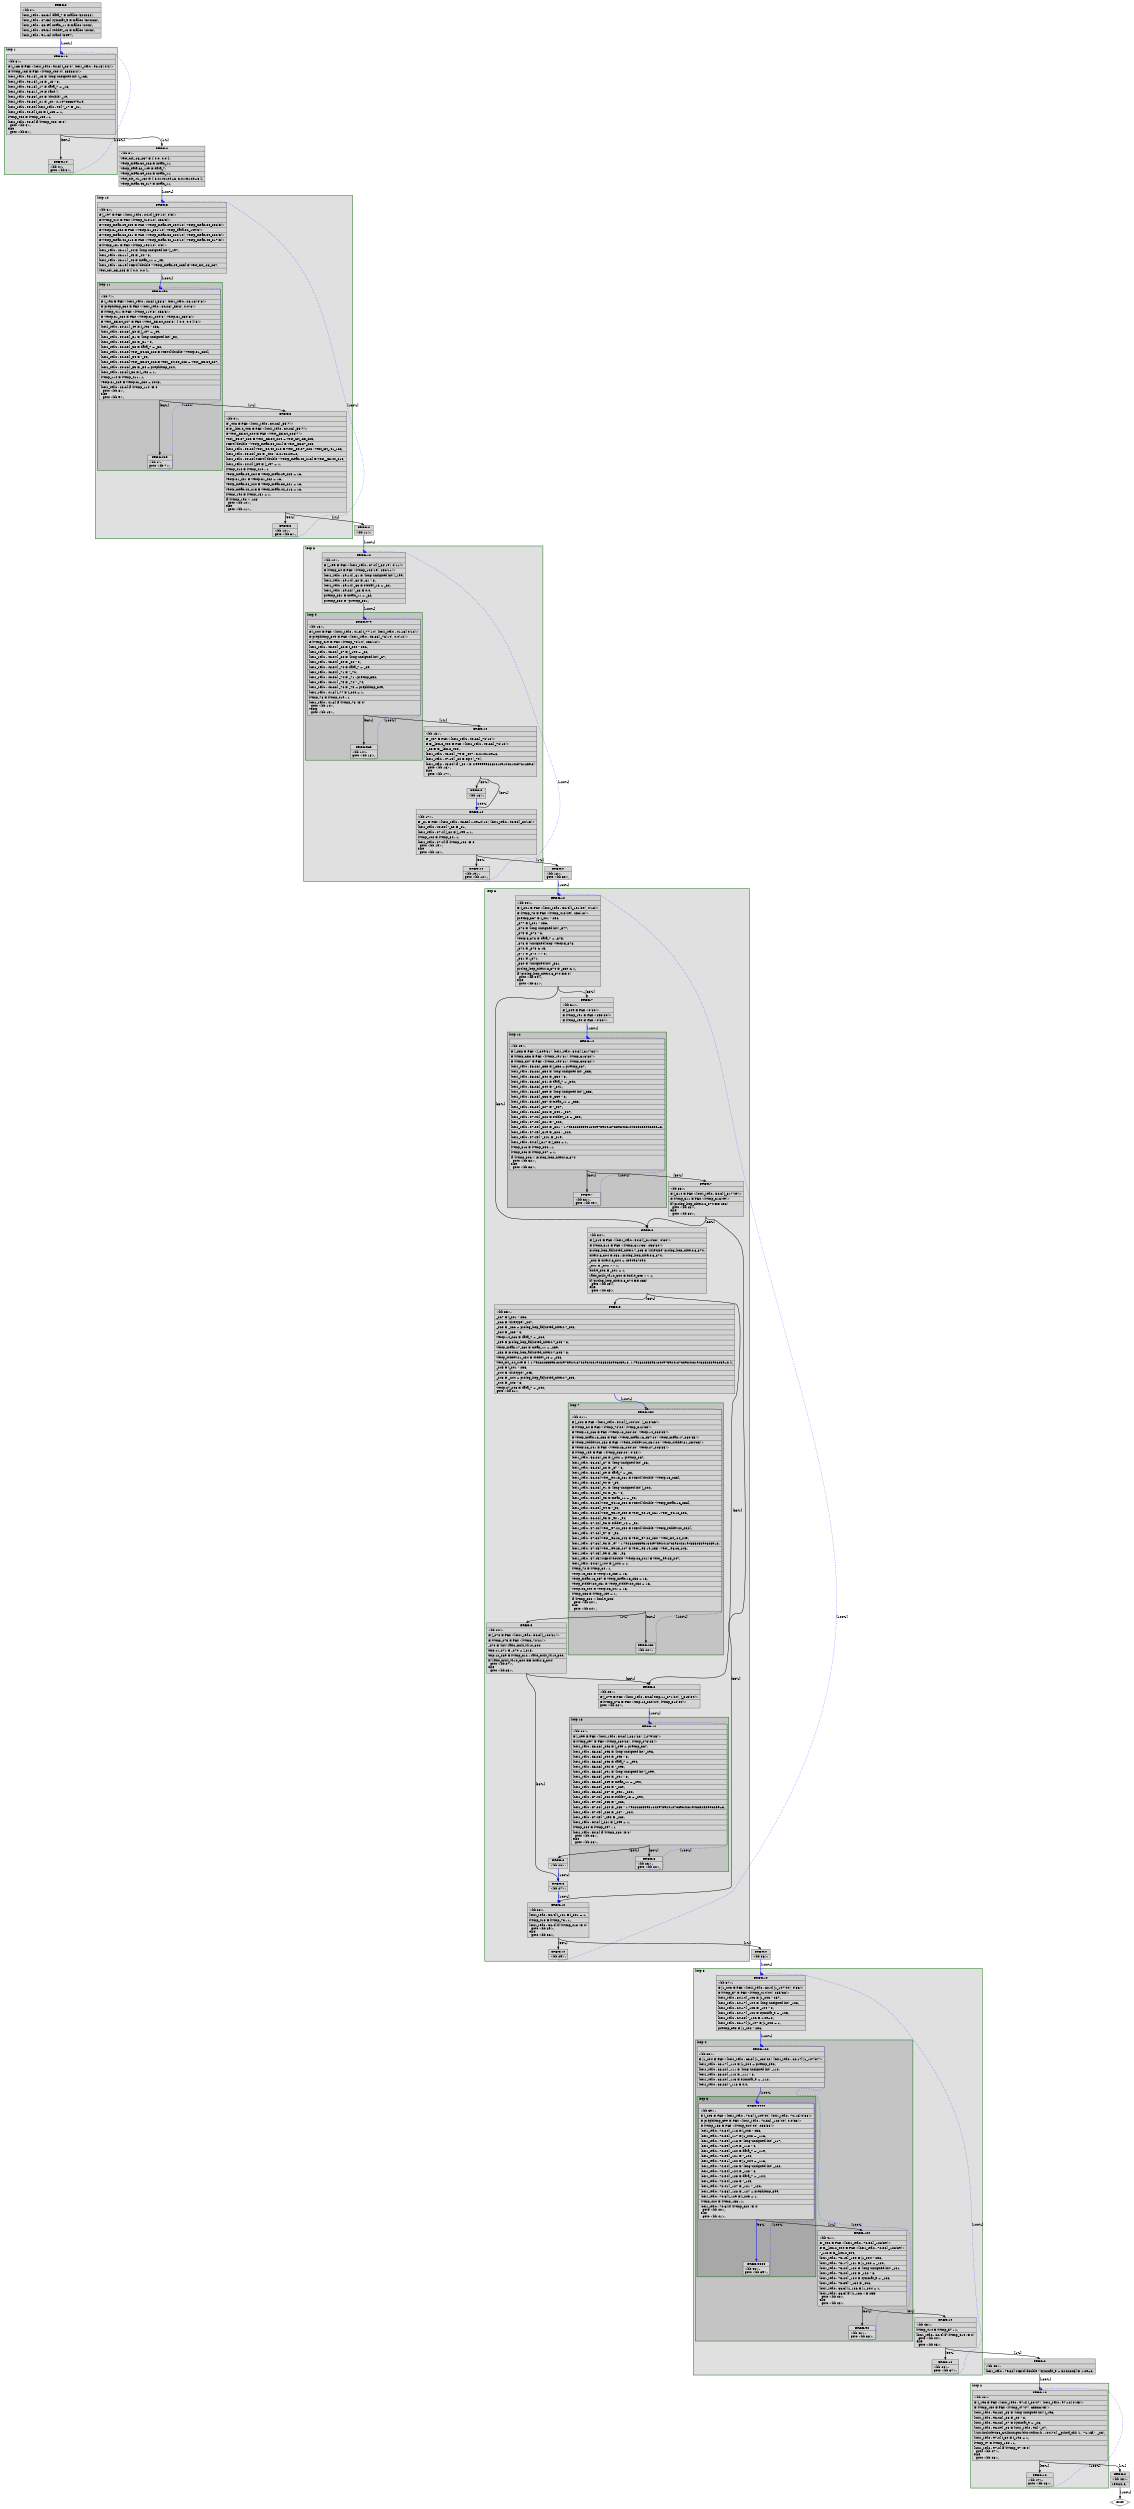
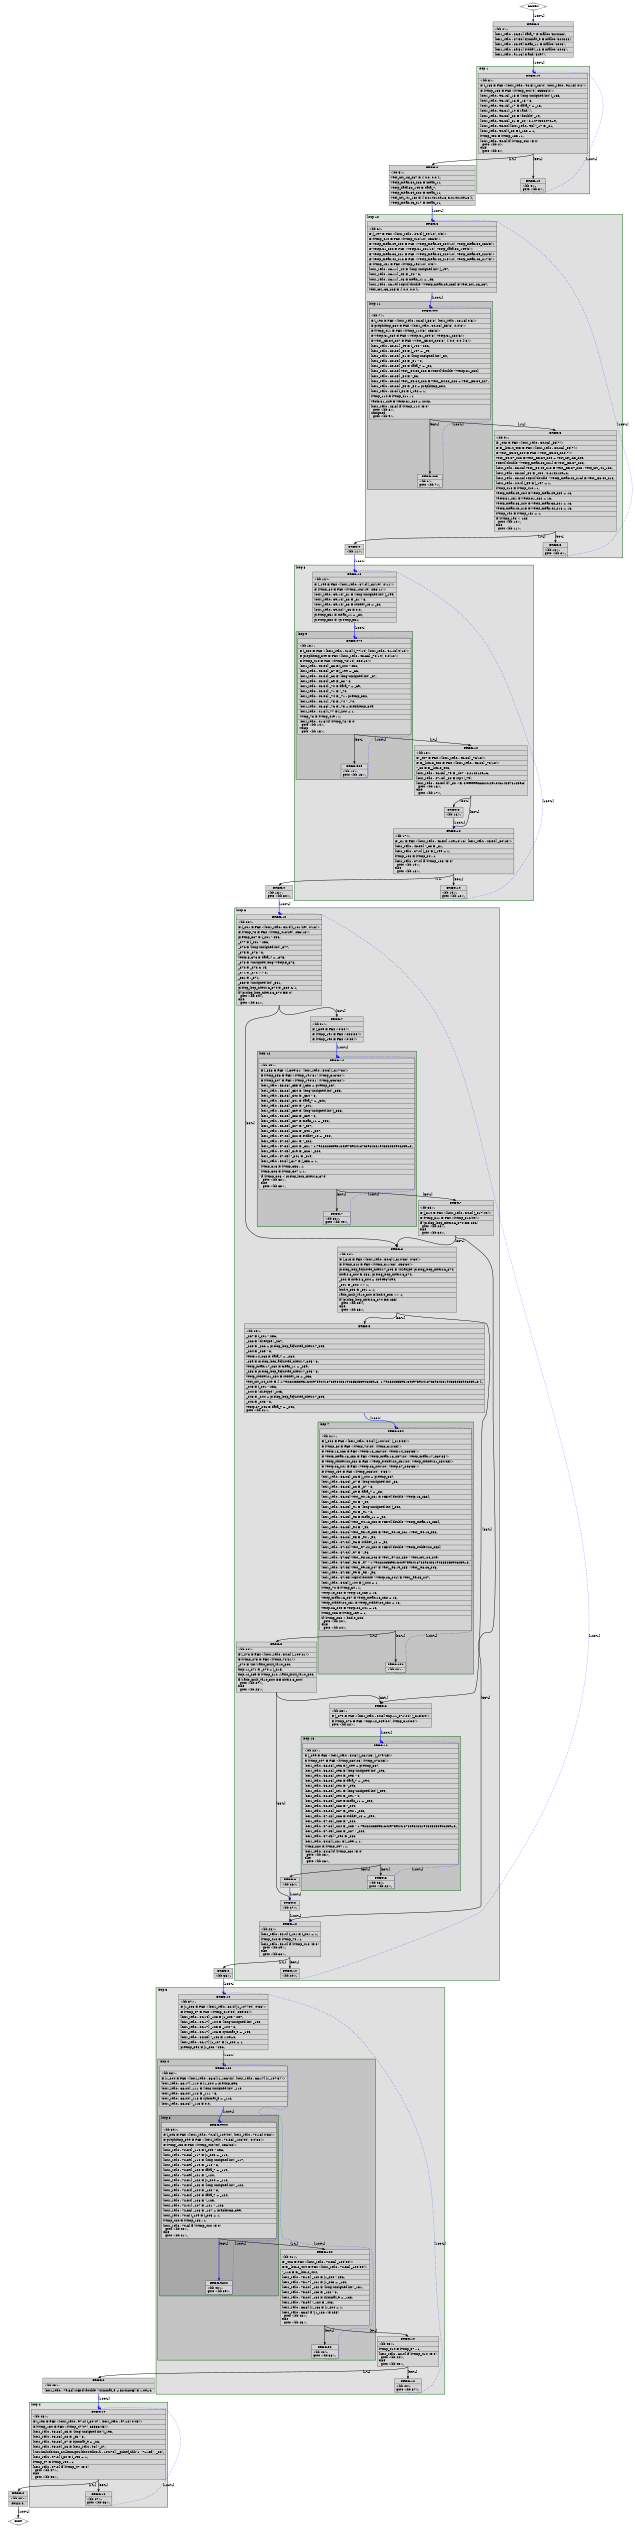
node "ENTRY": added
node "FREQ:490": text "else" -> "unsigned"
